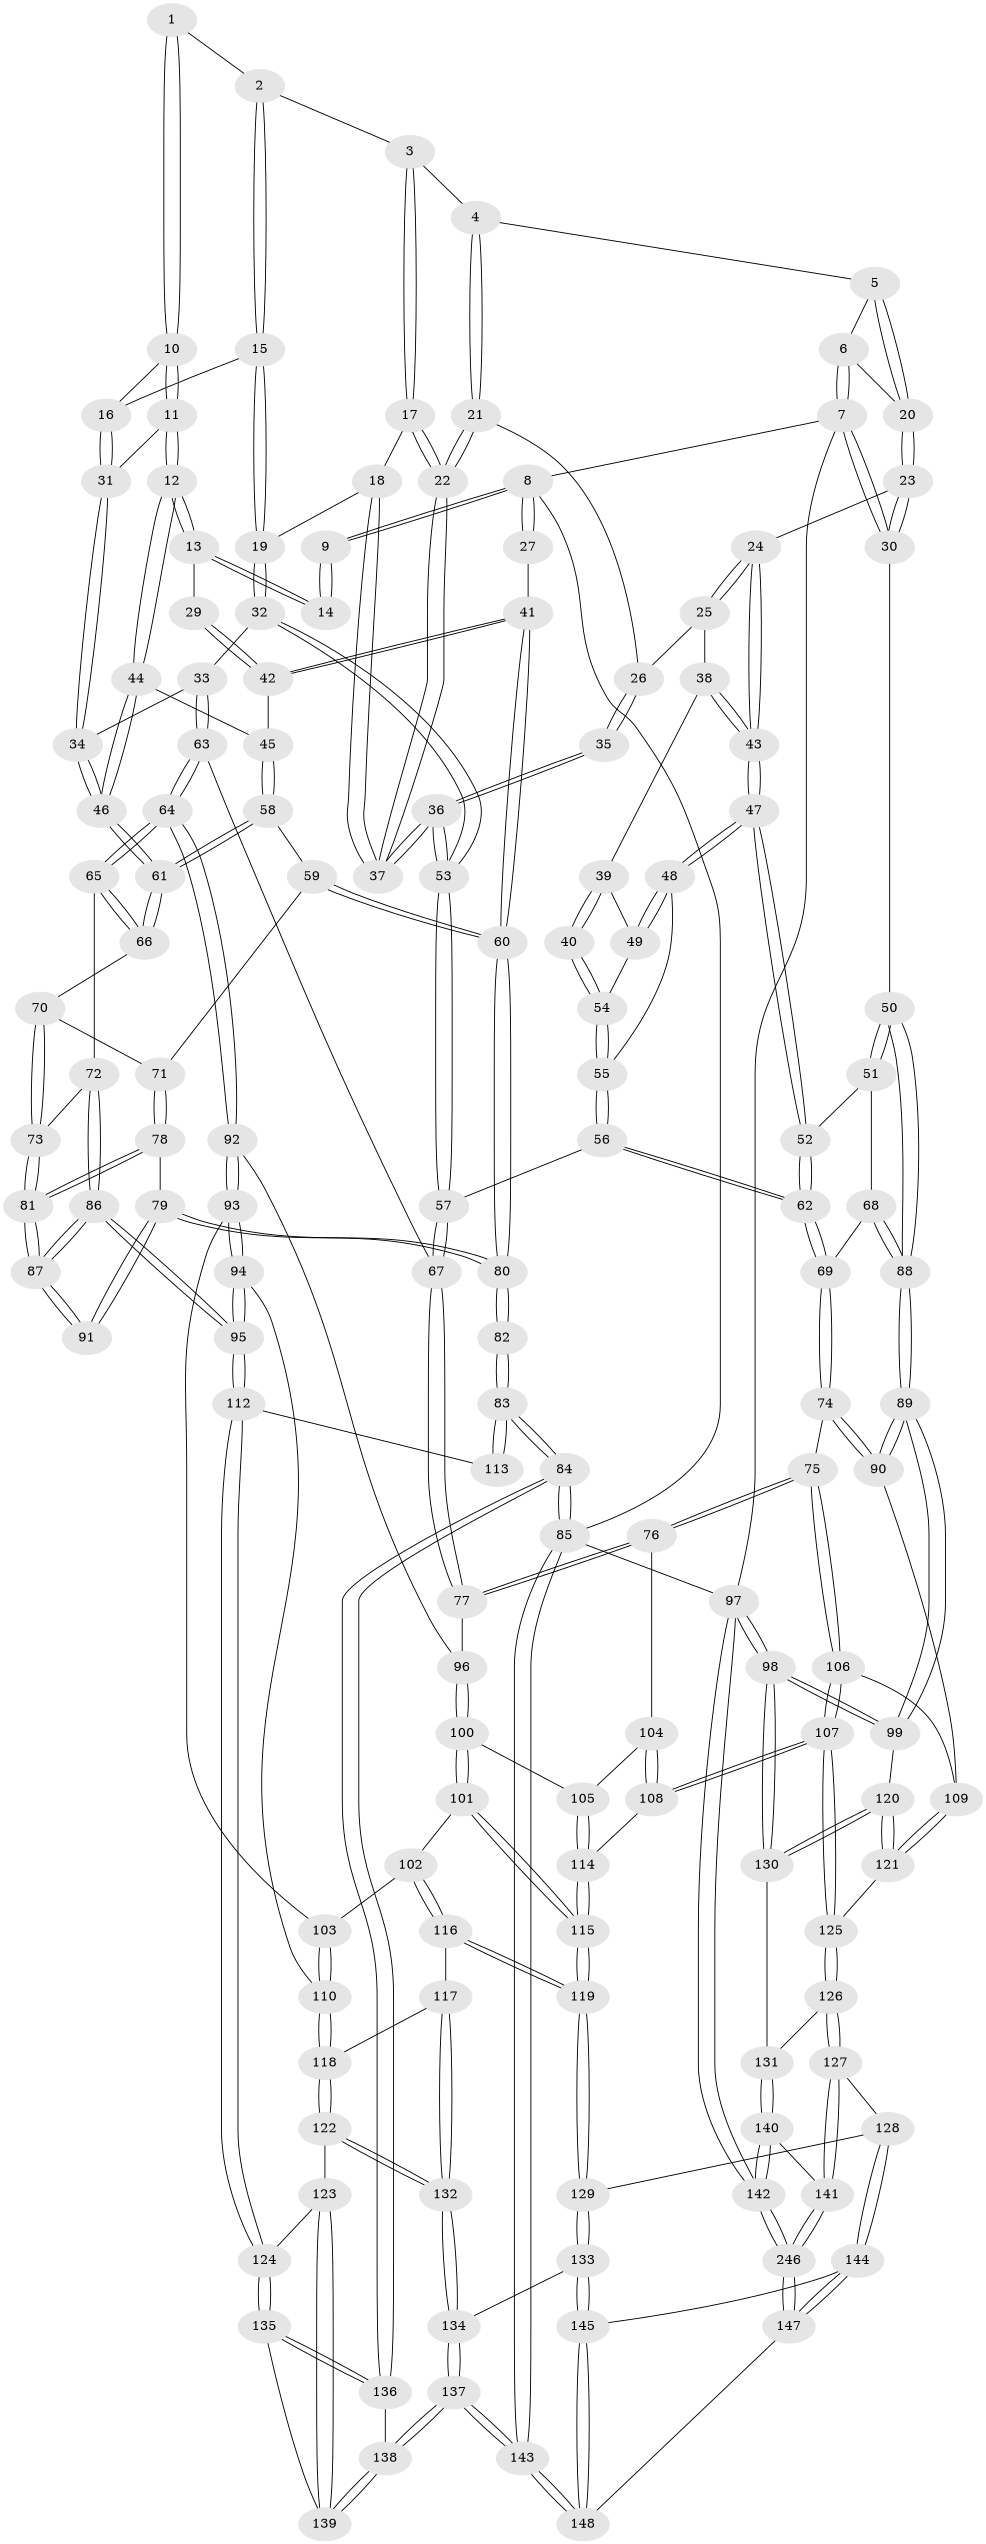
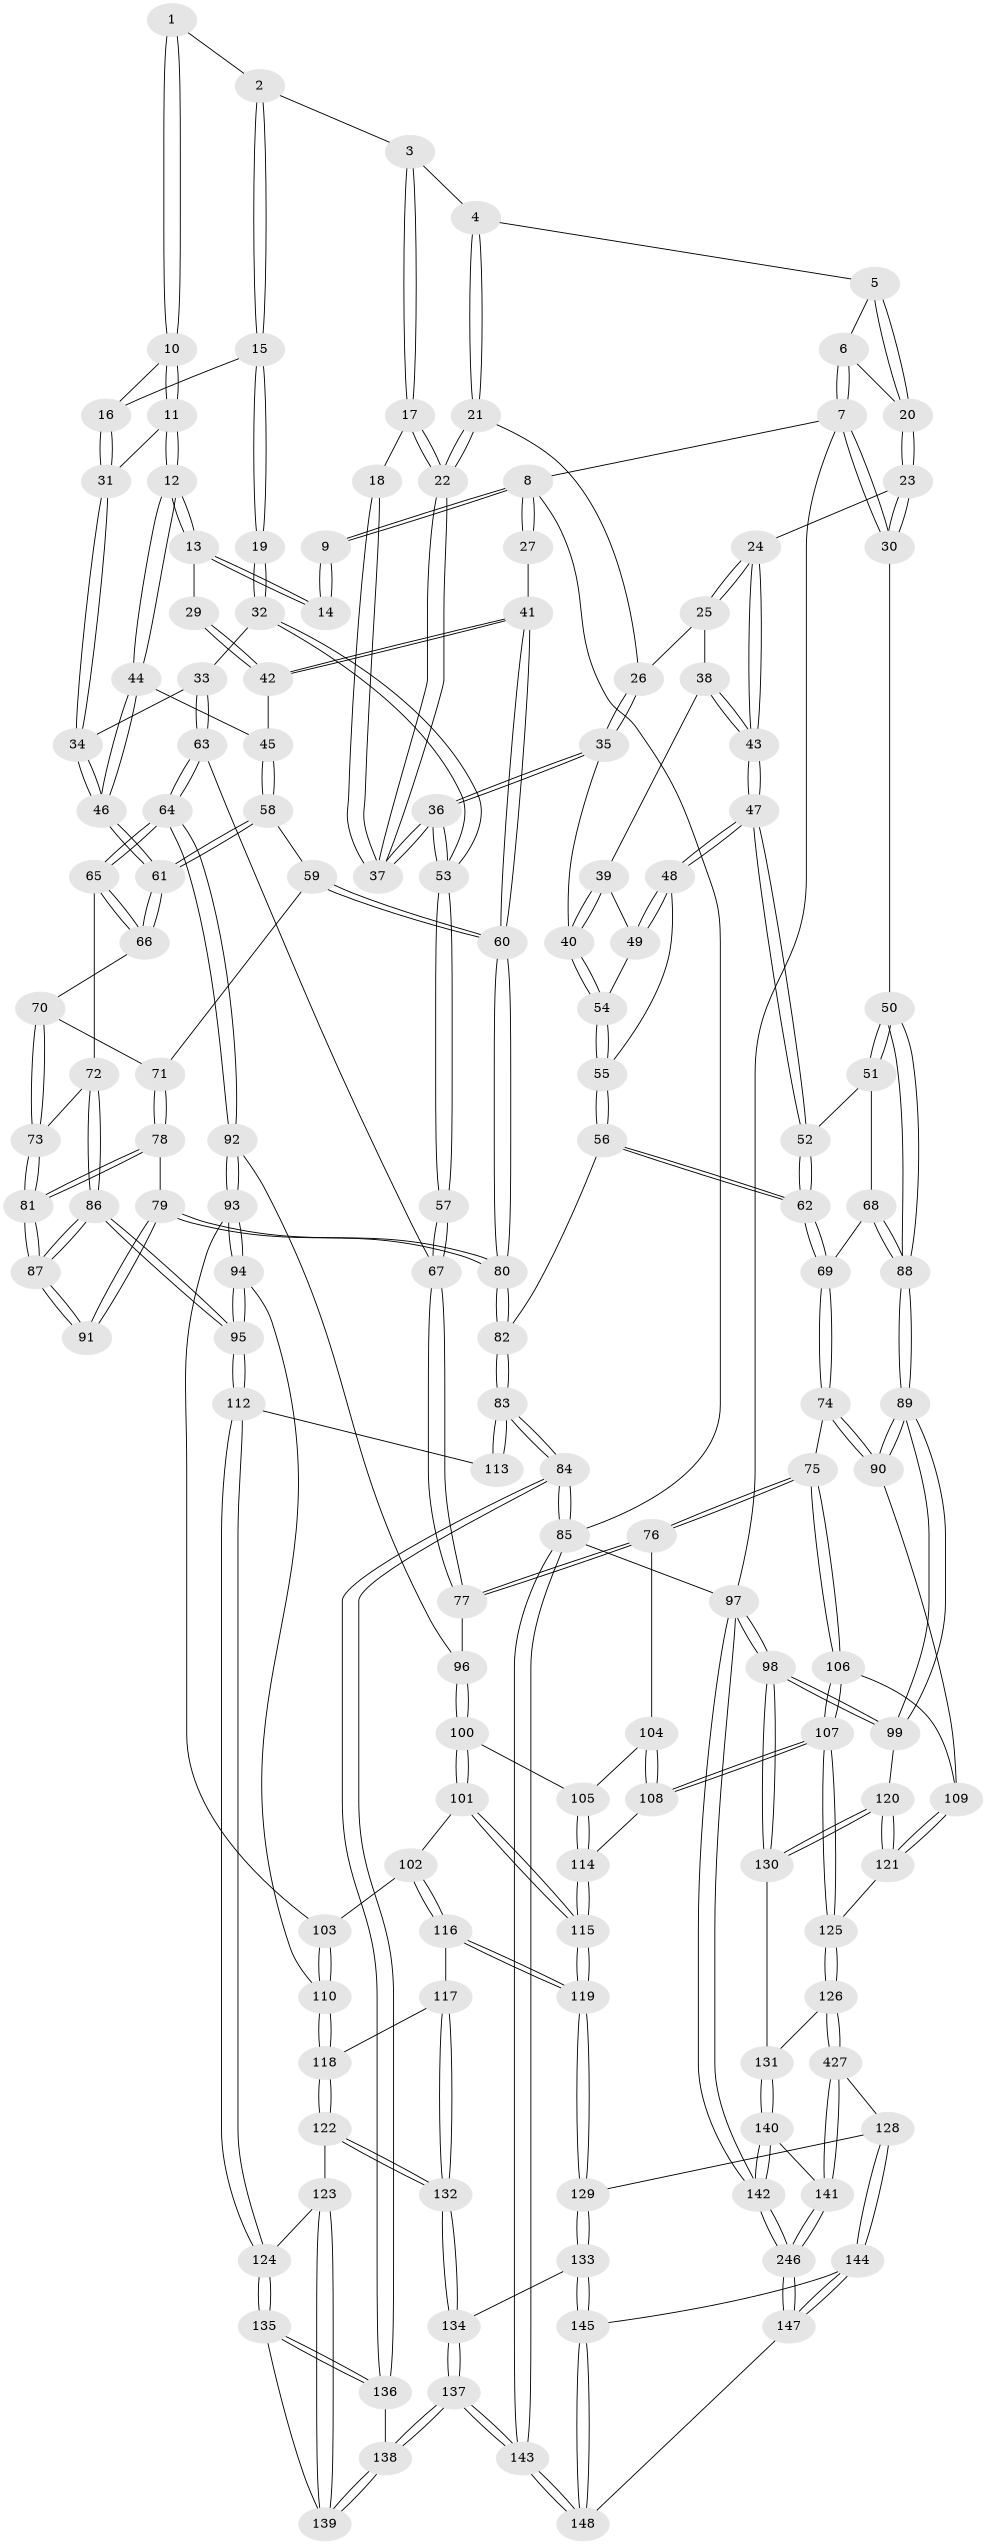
edge "18" -- "19": removed
edge "35" -- "40": added
edge "56" -- "57": now "56" -- "82"
node "127": label "127" -> "427"
